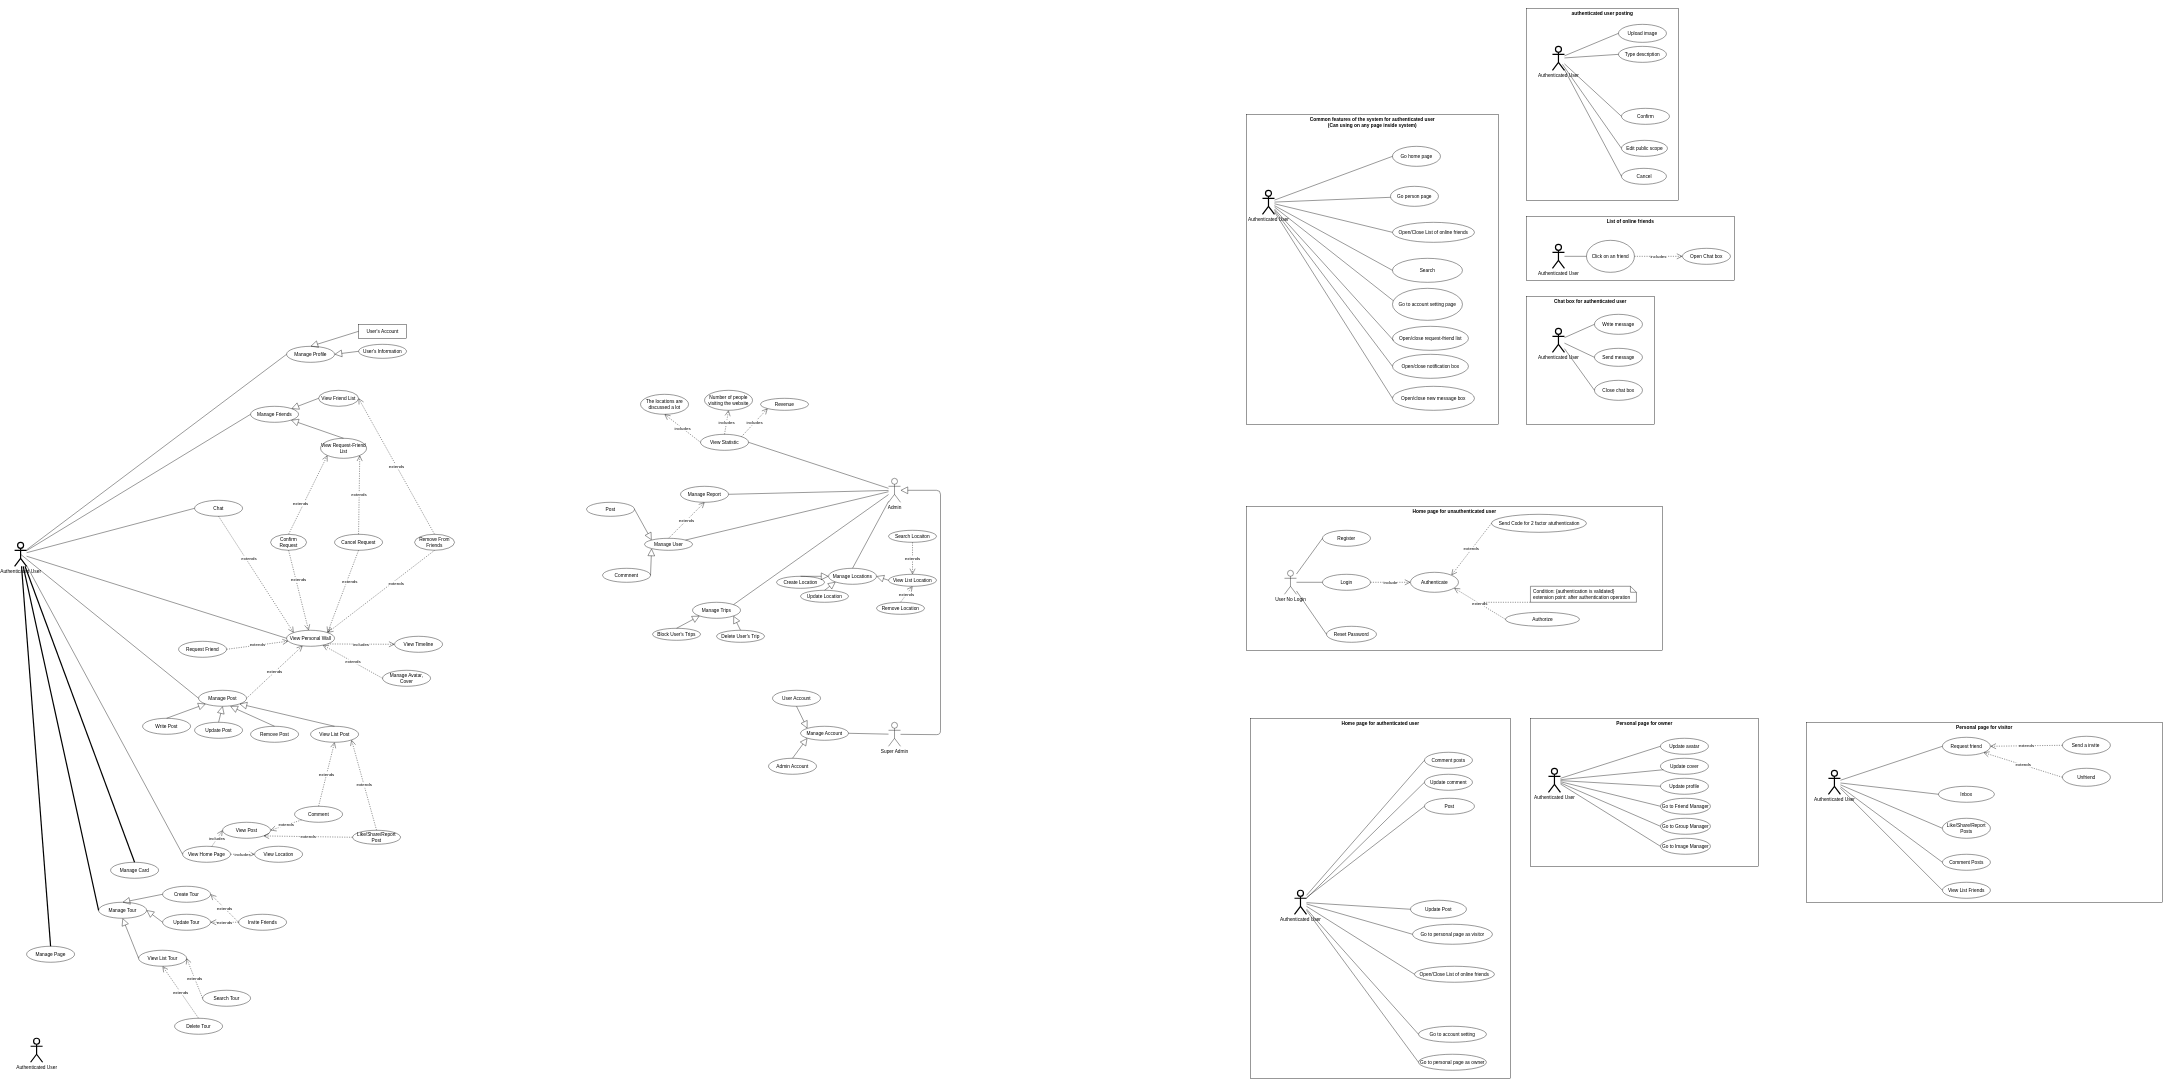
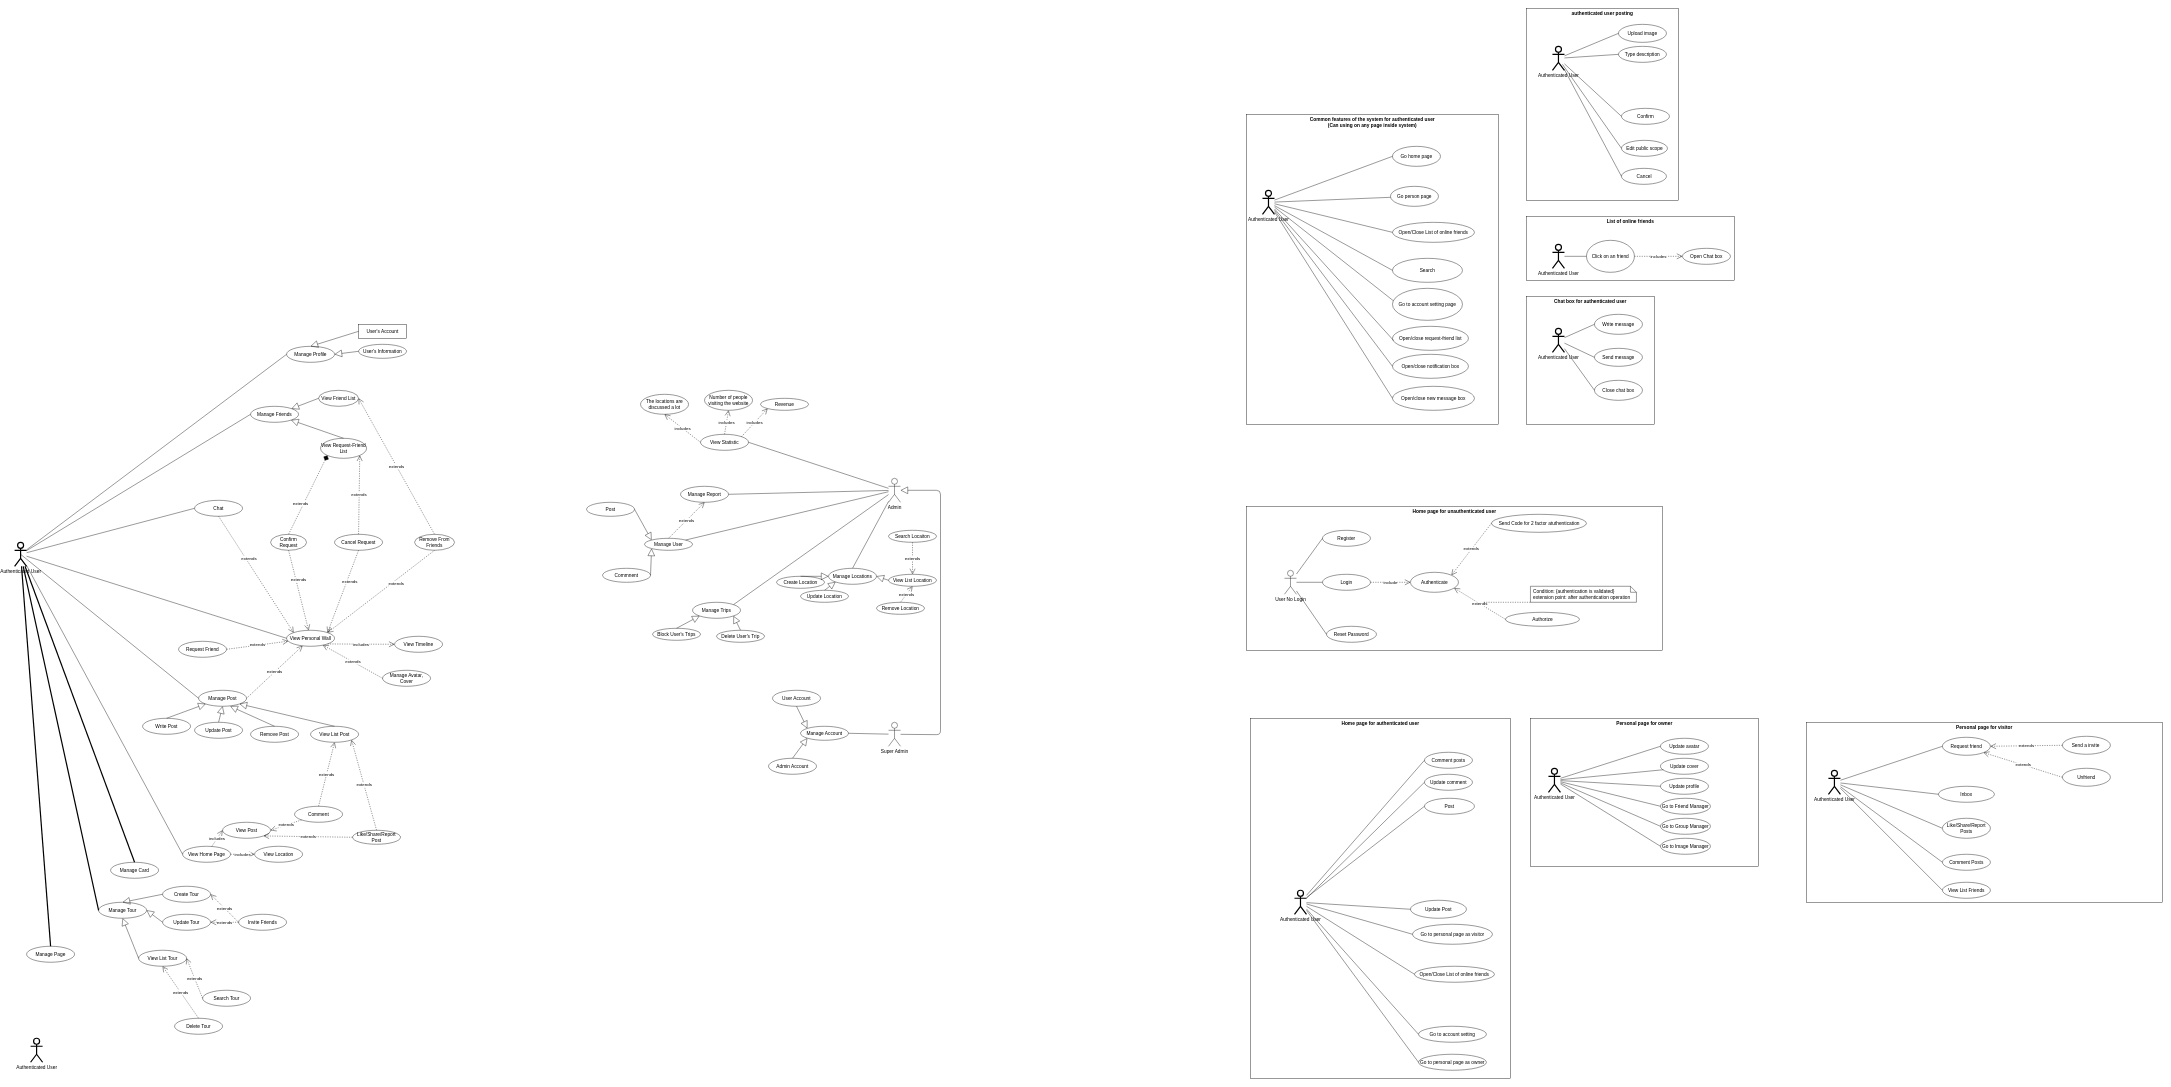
edge "Confirm Request" -> "View Request-Friend List": arrowhead open -> diamond
